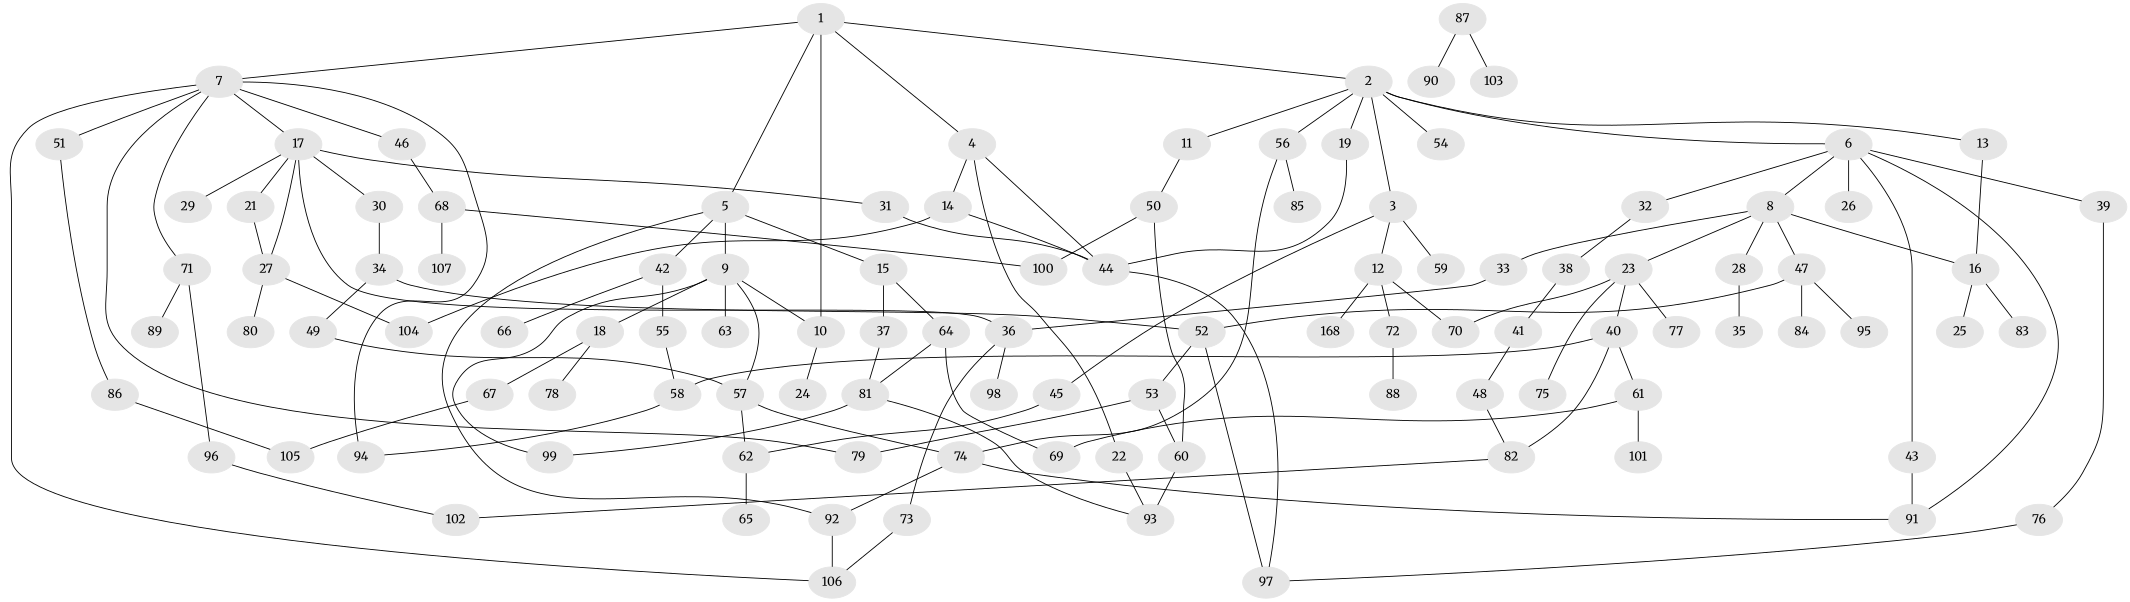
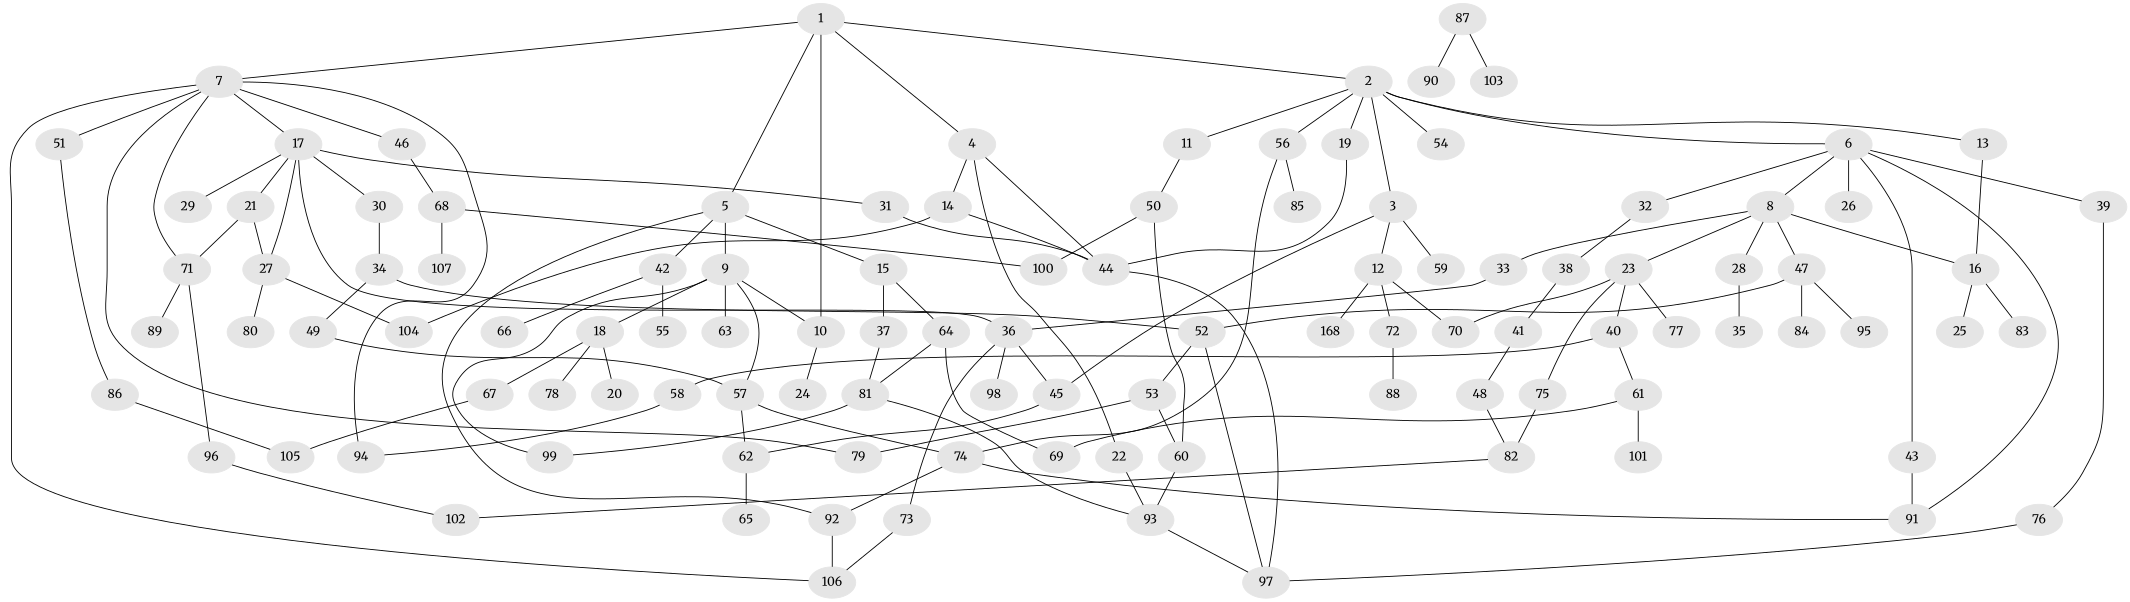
edge "21" -- "71": added
edge "55" -- "58": removed
edge "36" -- "45": added
node "20": added
edge "40" -- "82": now "75" -- "82"
edge "93" -- "97": added
